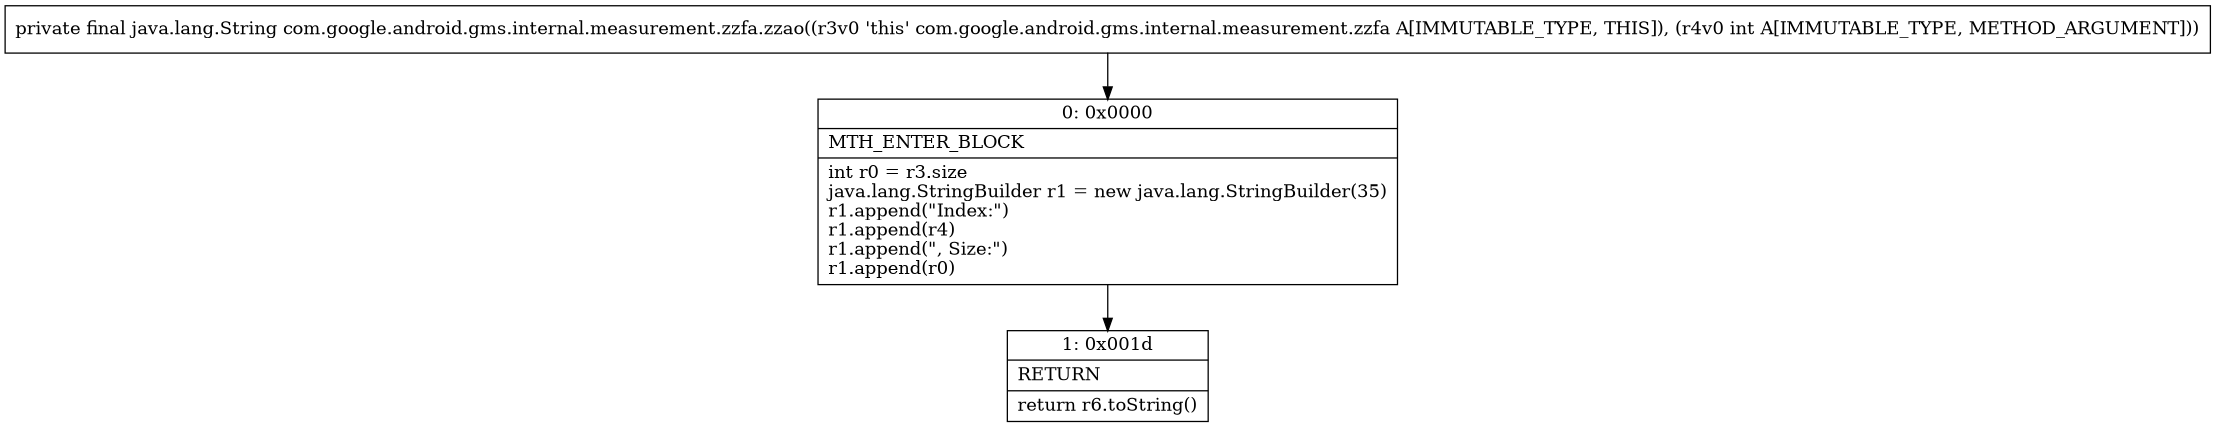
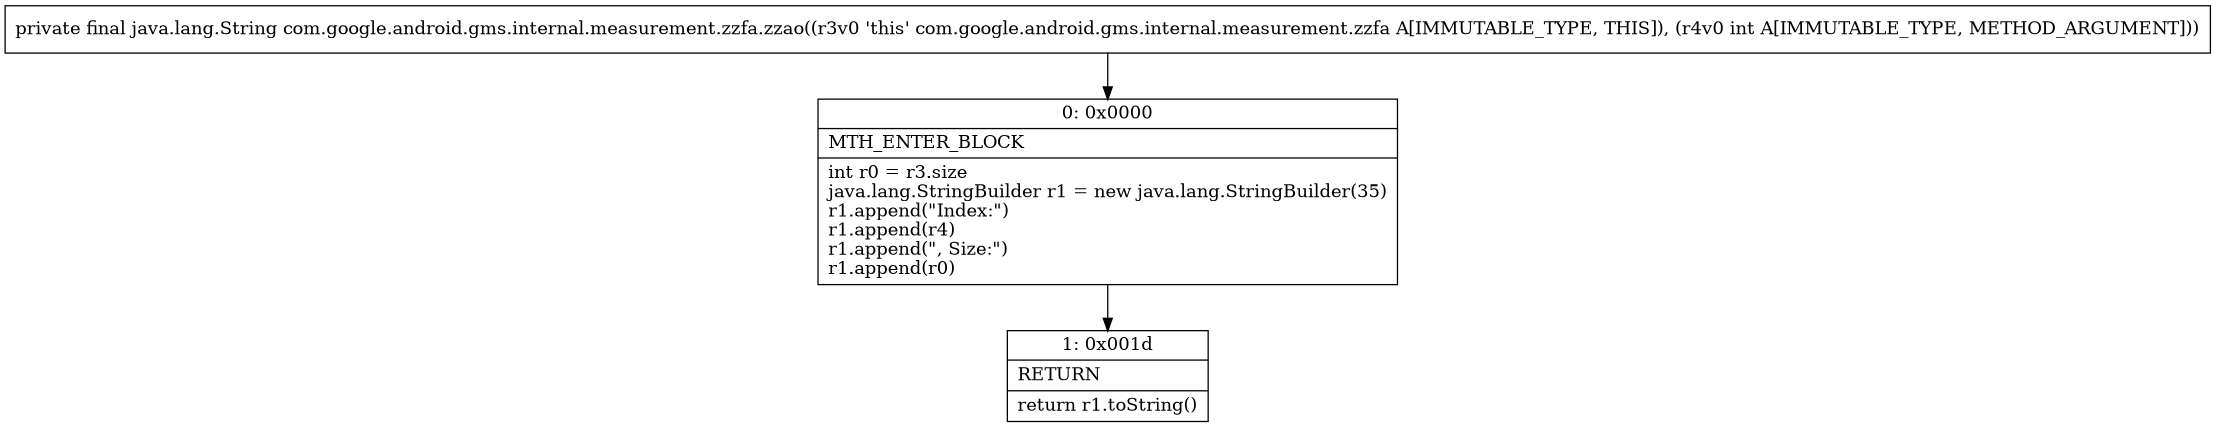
node "1: 0x001d": text "return r6.toString()" -> "return r1.toString()"
